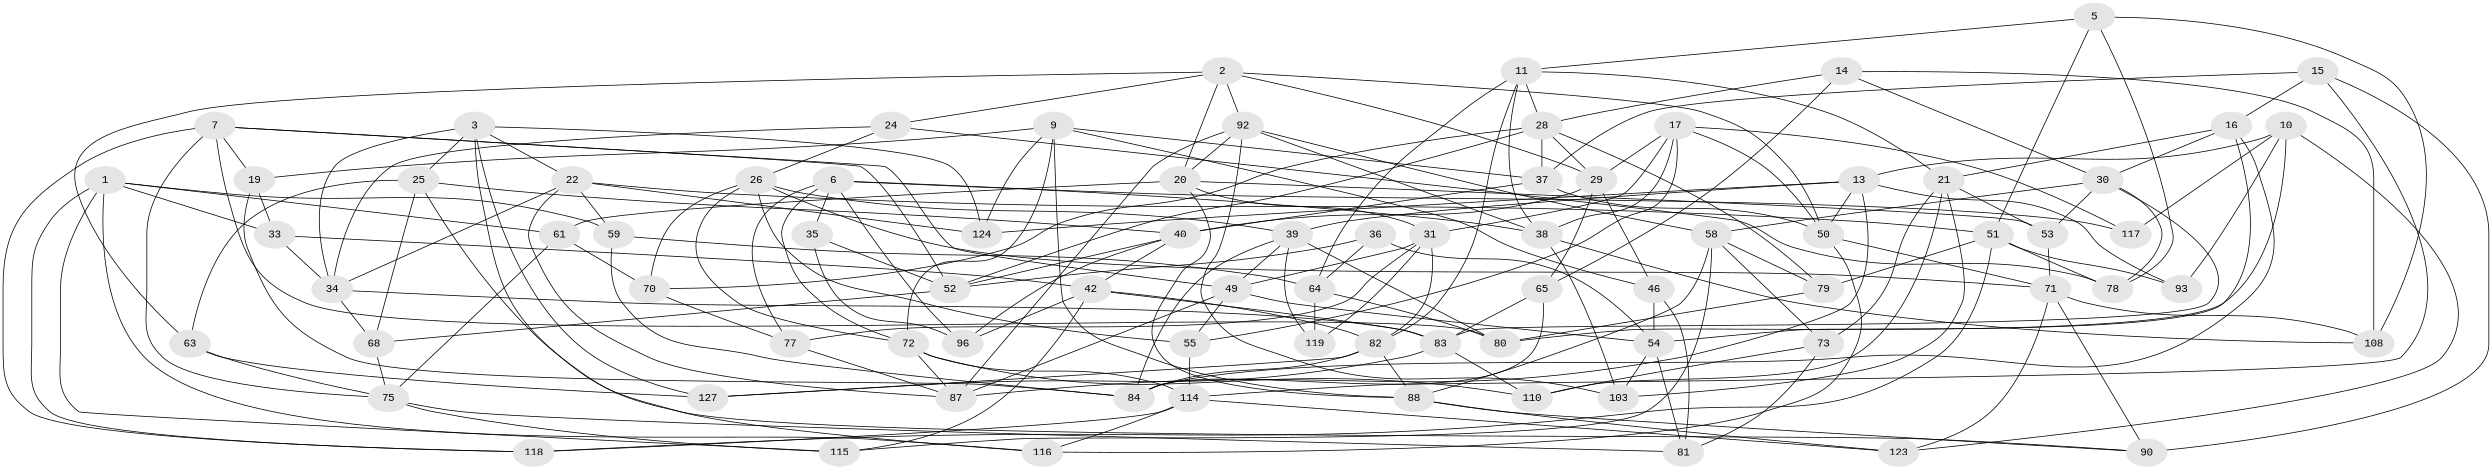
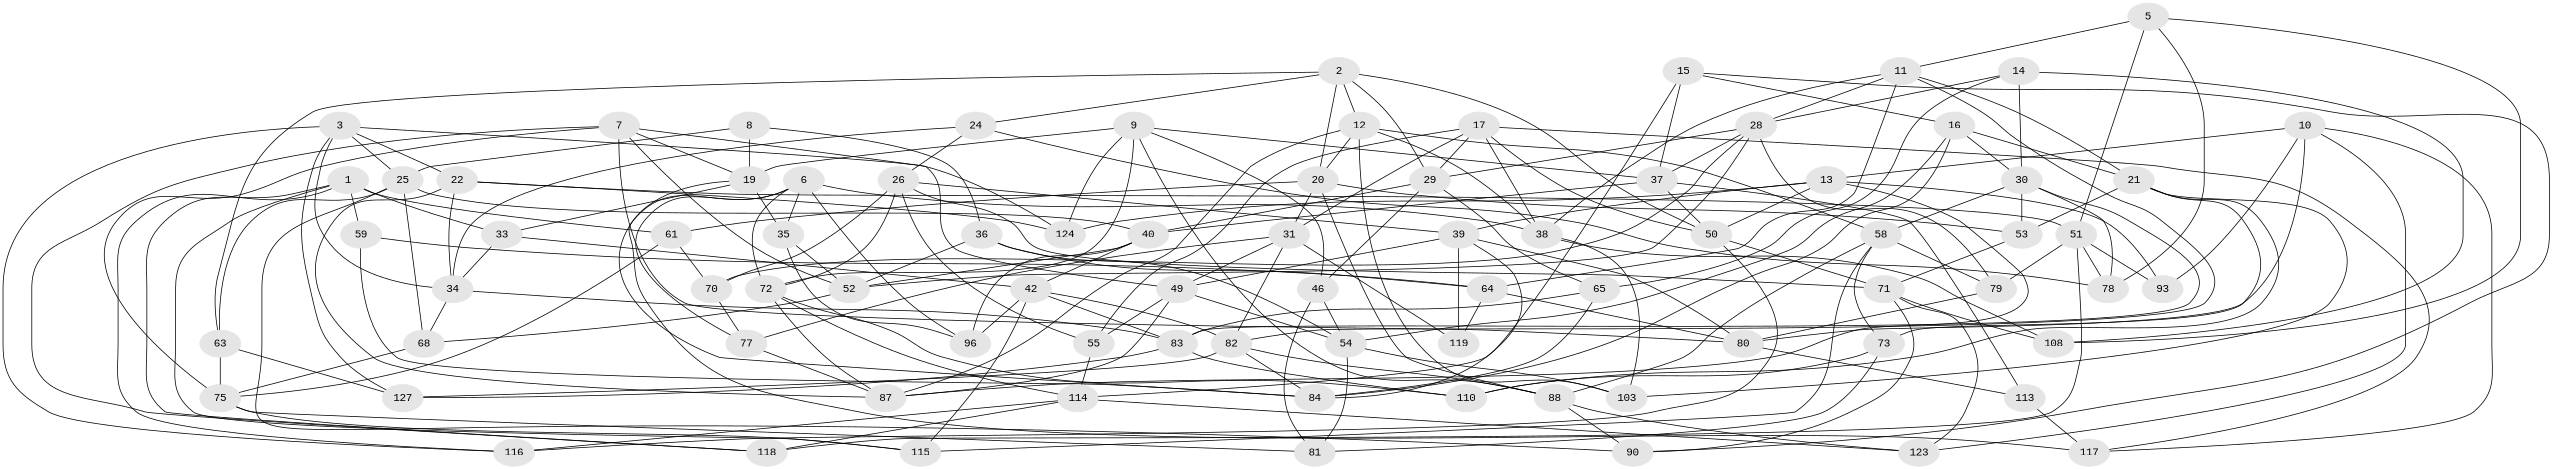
node "8": added
node "92": label "92" -> "12"
edge "22" -- "59": removed
edge "19" -- "35": added
node "113": added
